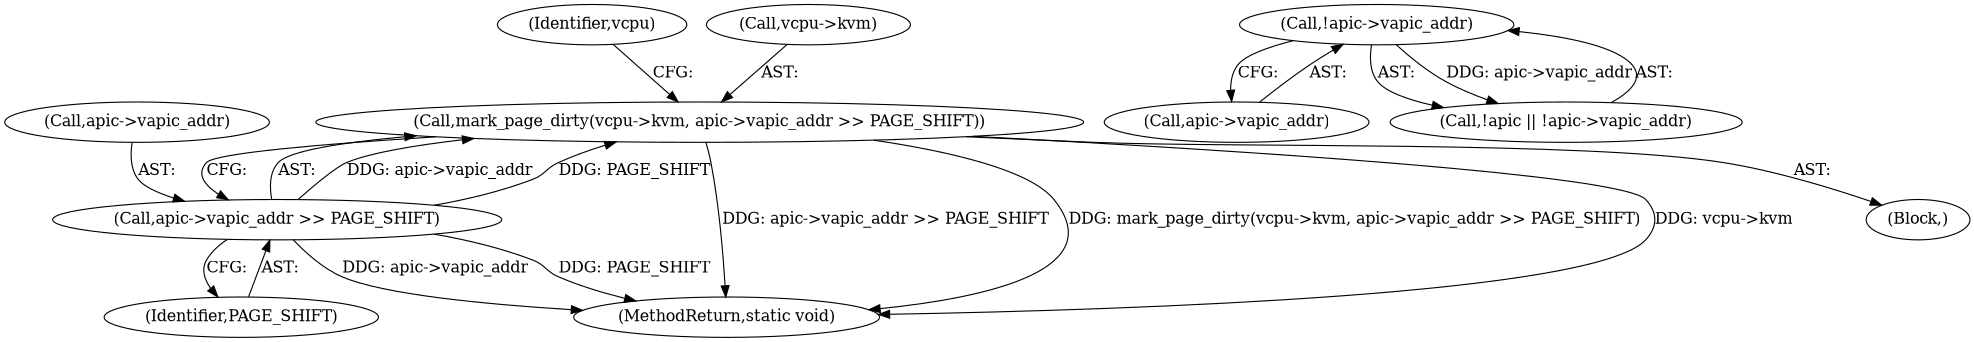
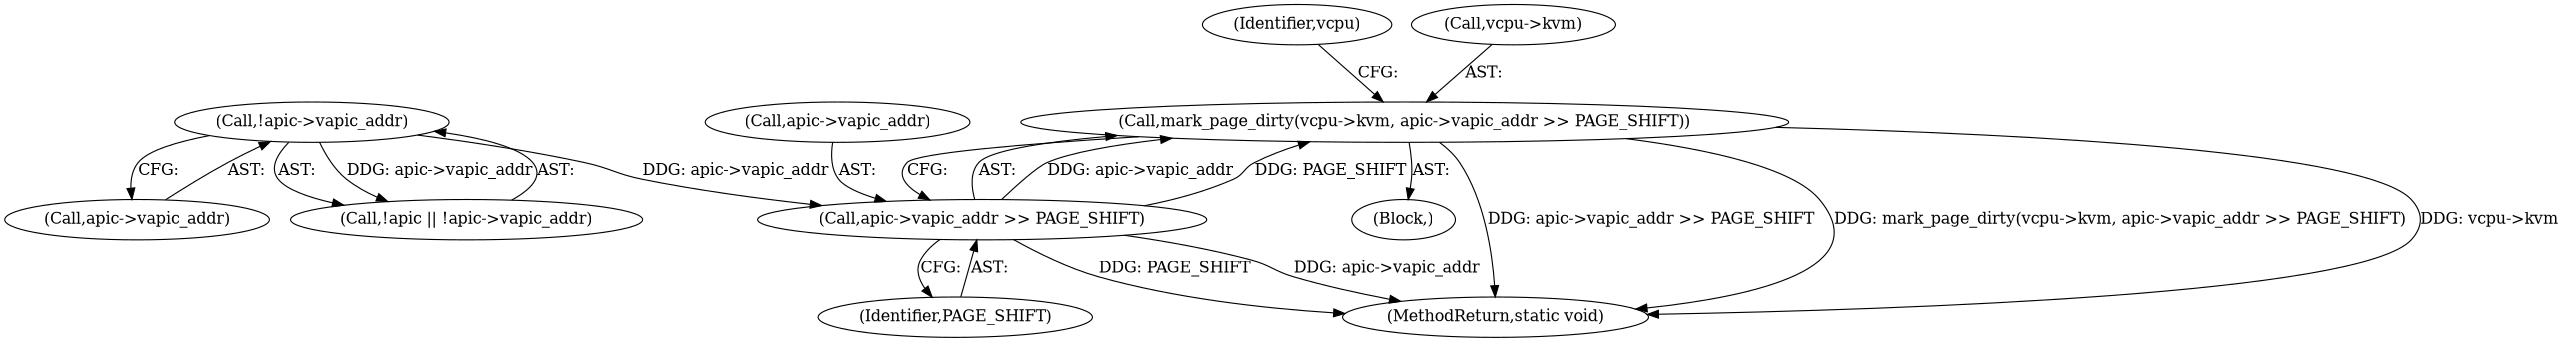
edge "(Call,!apic->vapic_addr)" -> "(Call,apic->vapic_addr >> PAGE_SHIFT)": added, label "DDG: apic->vapic_addr"
